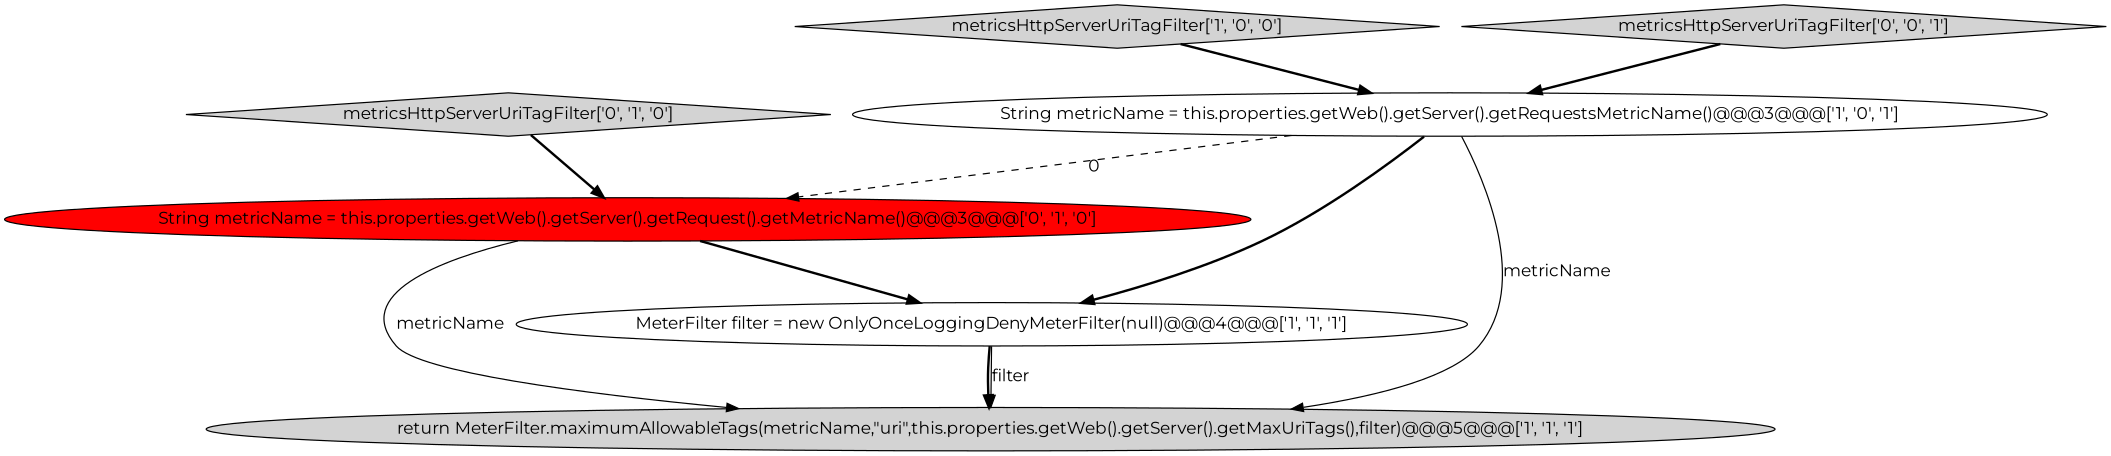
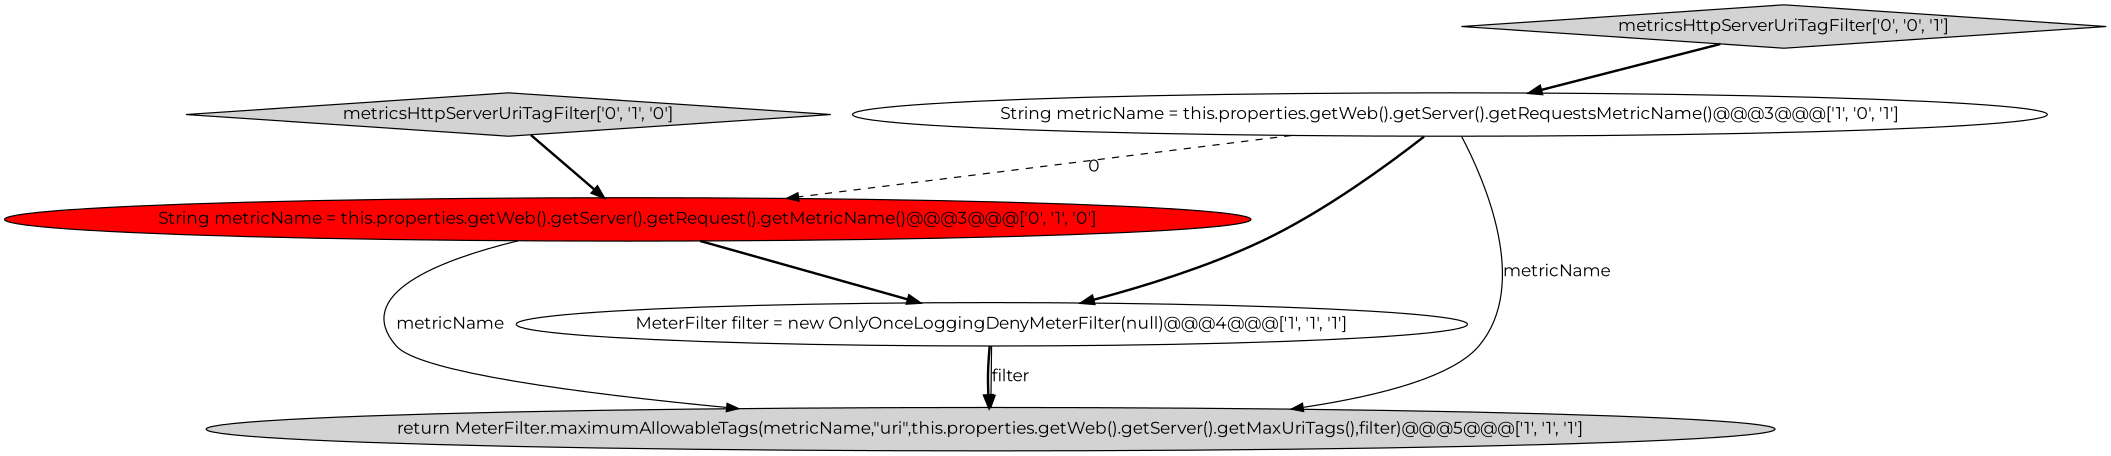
node "metricsHttpServerUriTagFilter['1', '0', '0']": removed
